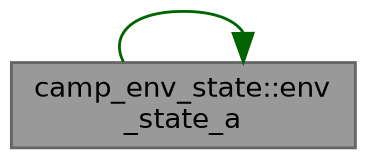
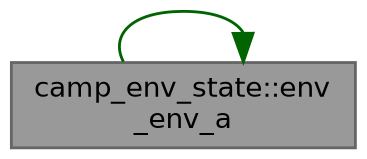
node "camp_env_state::env _state_a": label "camp_env_state::env _state_a" -> "camp_env_state::env _env_a"
